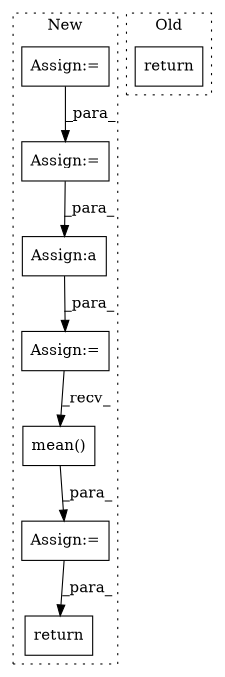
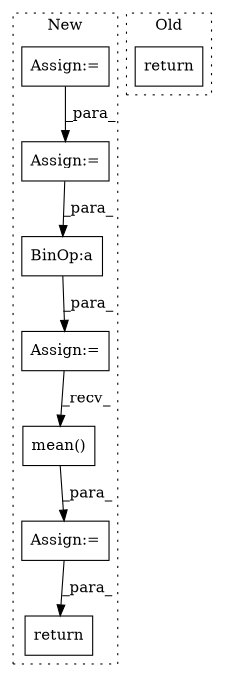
node "Assign:a": label "Assign:a" -> "BinOp:a"
